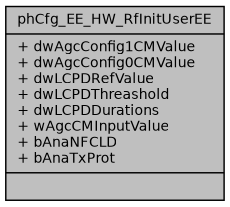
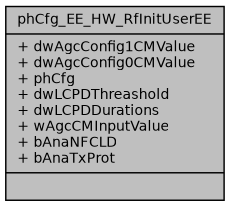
node "phCfg_EE_HW_RfInitUserEE": text "+ dwLCPDRefValue" -> "+ phCfg"
